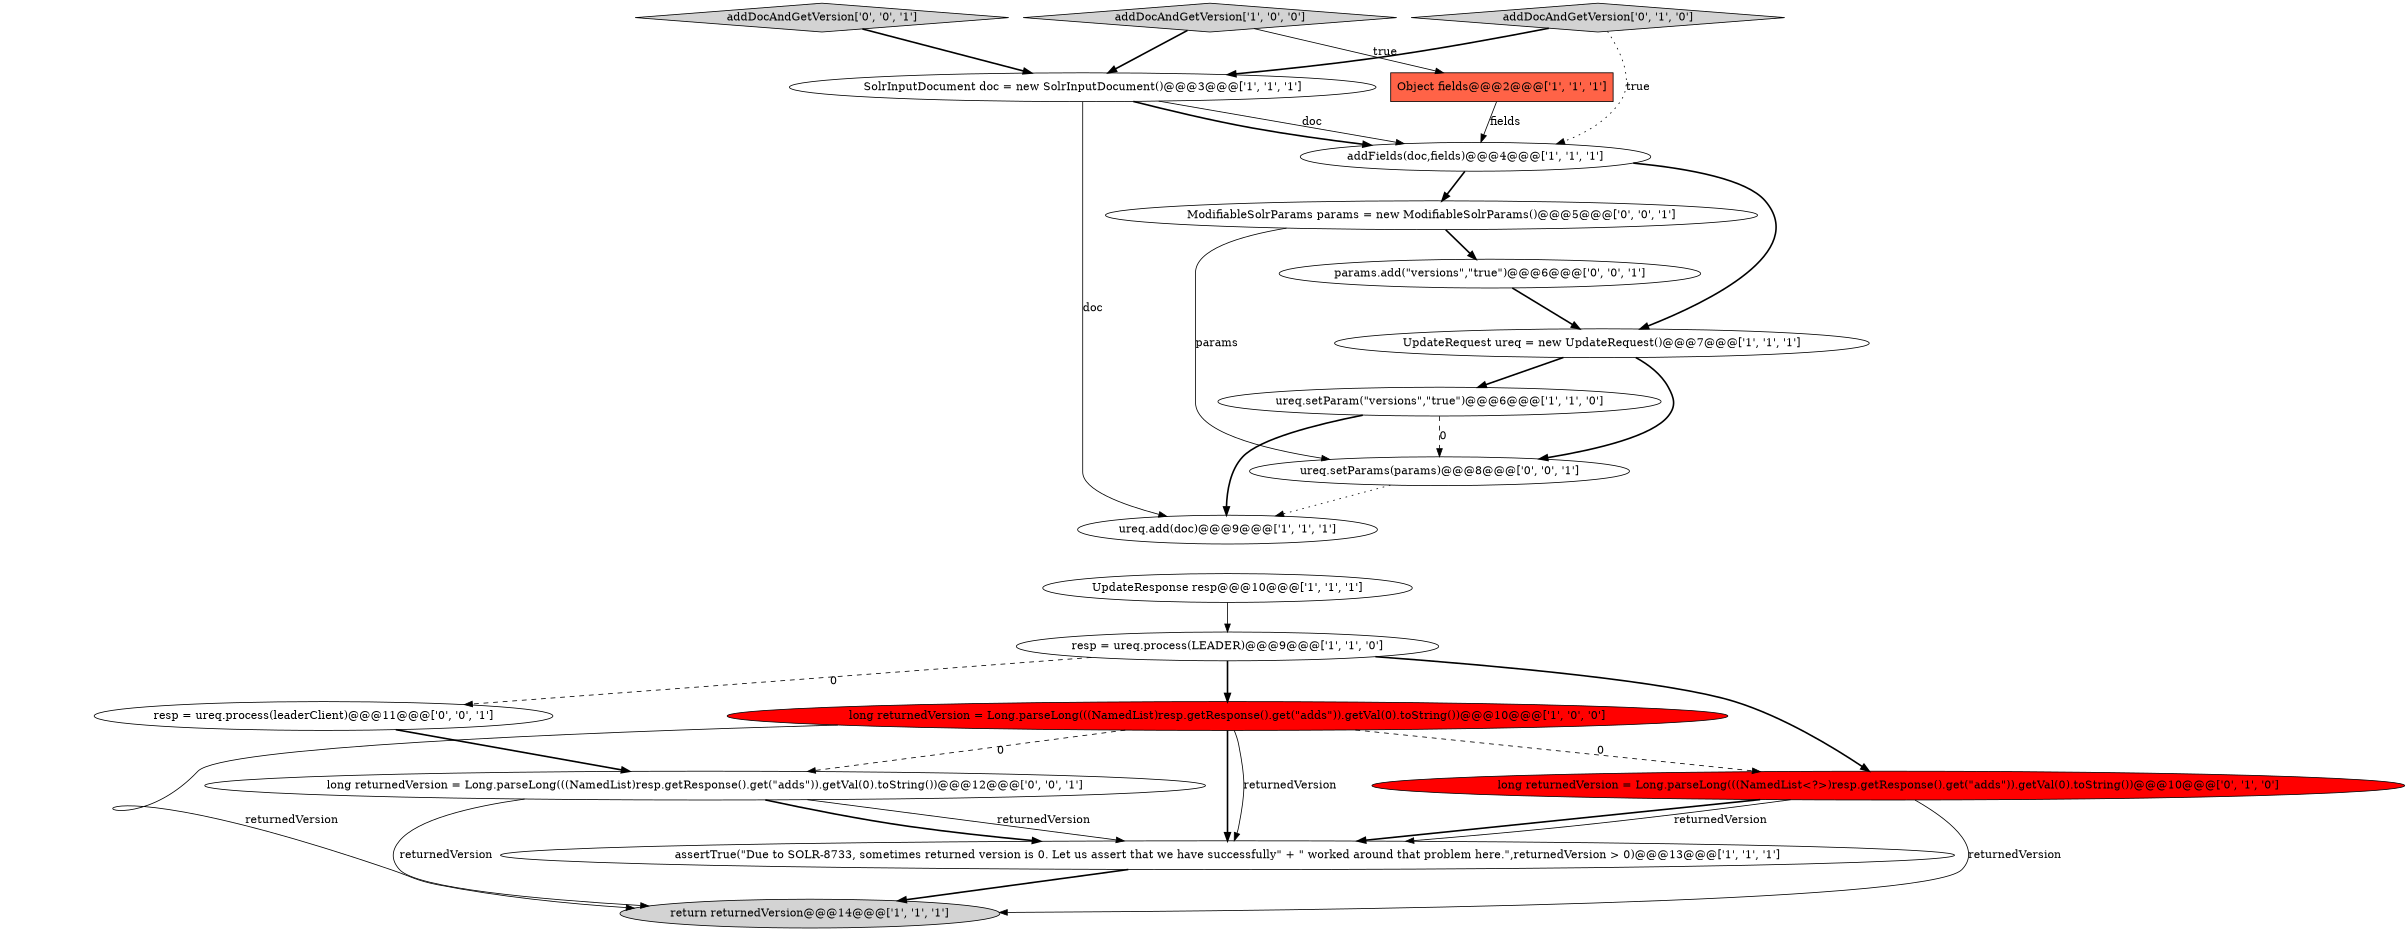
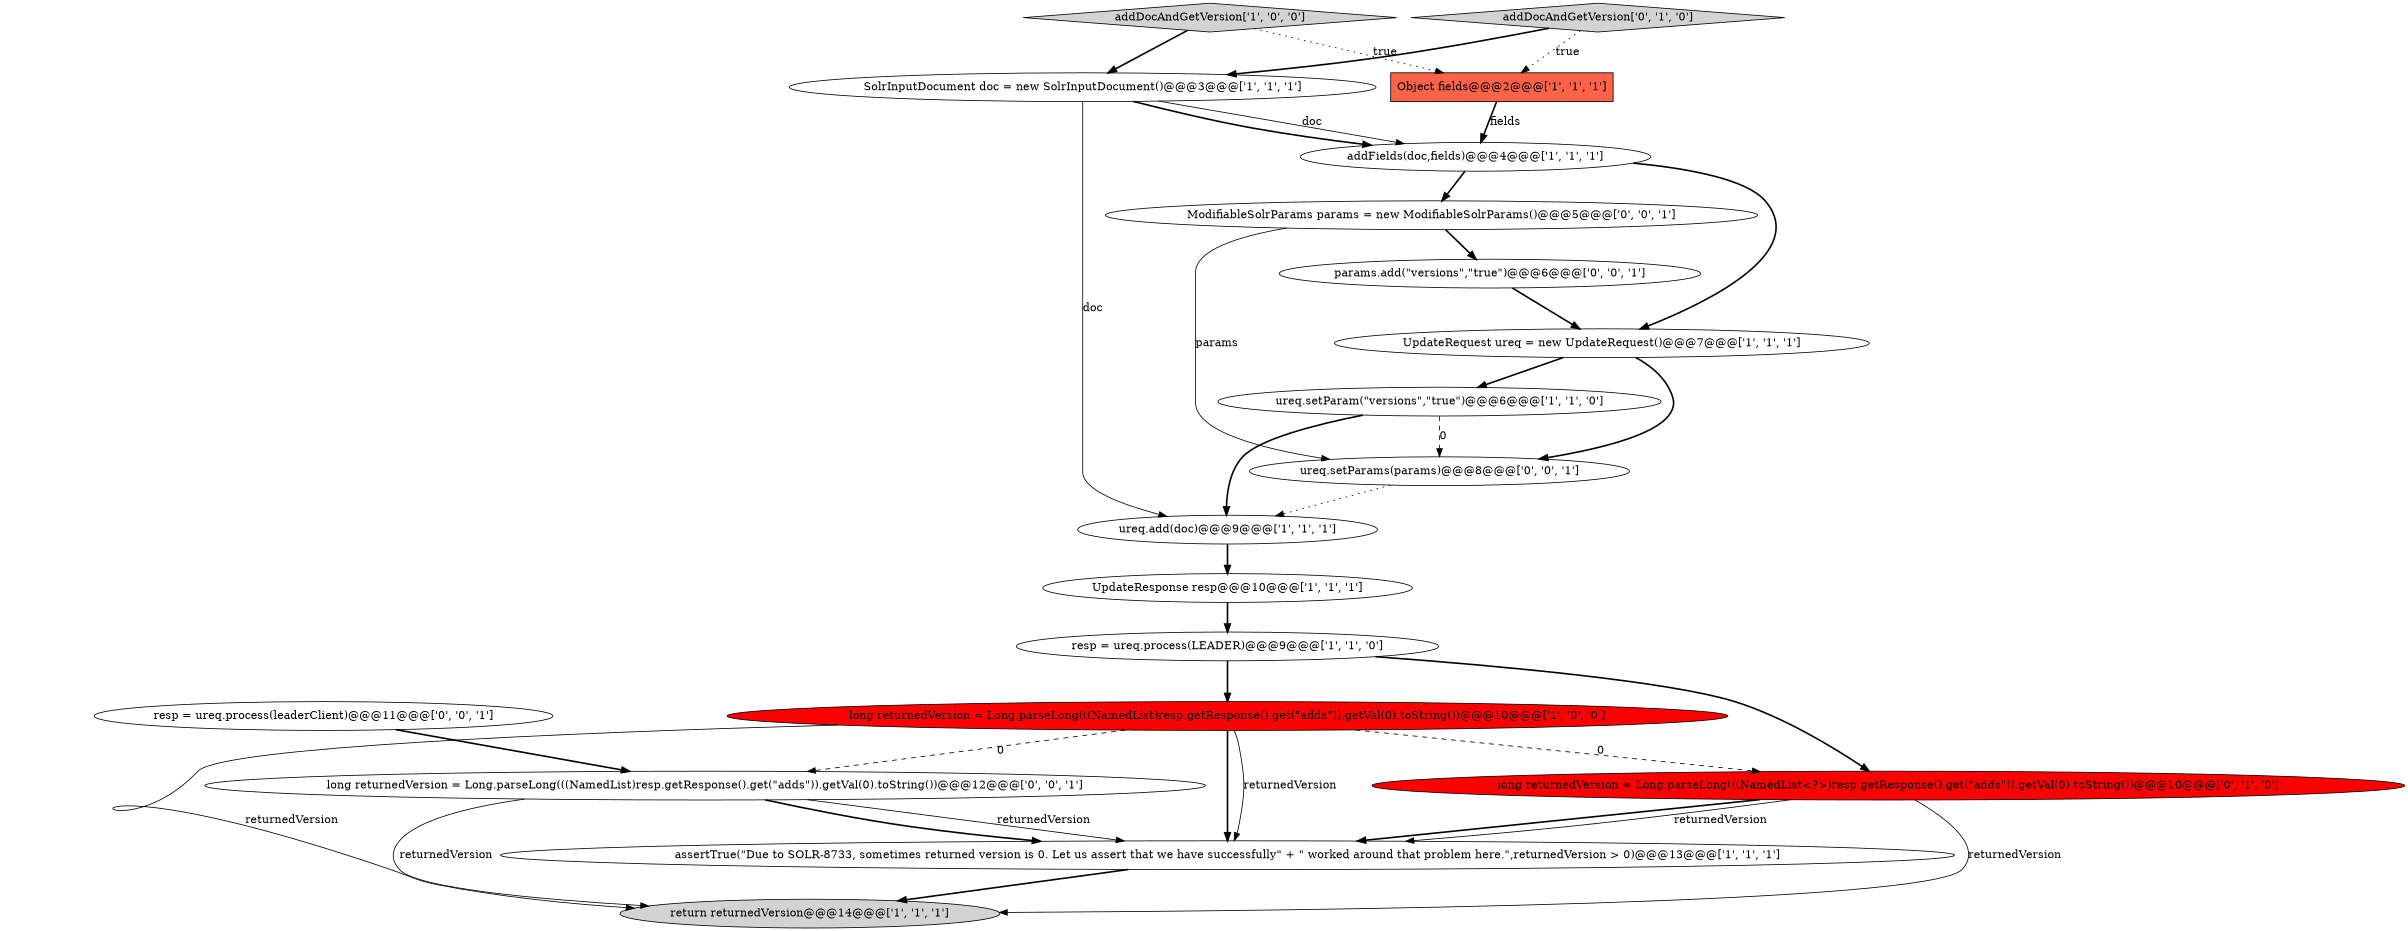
node "addDocAndGetVersion['0', '0', '1']": removed
edge "addDocAndGetVersion['1', '0', '0']" -> "Object fields@@@2@@@['1', '1', '1']": style solid -> dotted
edge "addDocAndGetVersion['0', '1', '0']" -> "addFields(doc,fields)@@@4@@@['1', '1', '1']": now "addDocAndGetVersion['0', '1', '0']" -> "Object fields@@@2@@@['1', '1', '1']"
edge "Object fields@@@2@@@['1', '1', '1']" -> "addFields(doc,fields)@@@4@@@['1', '1', '1']": style solid -> bold
edge "ureq.add(doc)@@@9@@@['1', '1', '1']" -> "UpdateResponse resp@@@10@@@['1', '1', '1']": added
edge "UpdateResponse resp@@@10@@@['1', '1', '1']" -> "resp = ureq.process(LEADER)@@@9@@@['1', '1', '0']": style solid -> bold
edge "resp = ureq.process(LEADER)@@@9@@@['1', '1', '0']" -> "resp = ureq.process(leaderClient)@@@11@@@['0', '0', '1']": removed, label "0"
